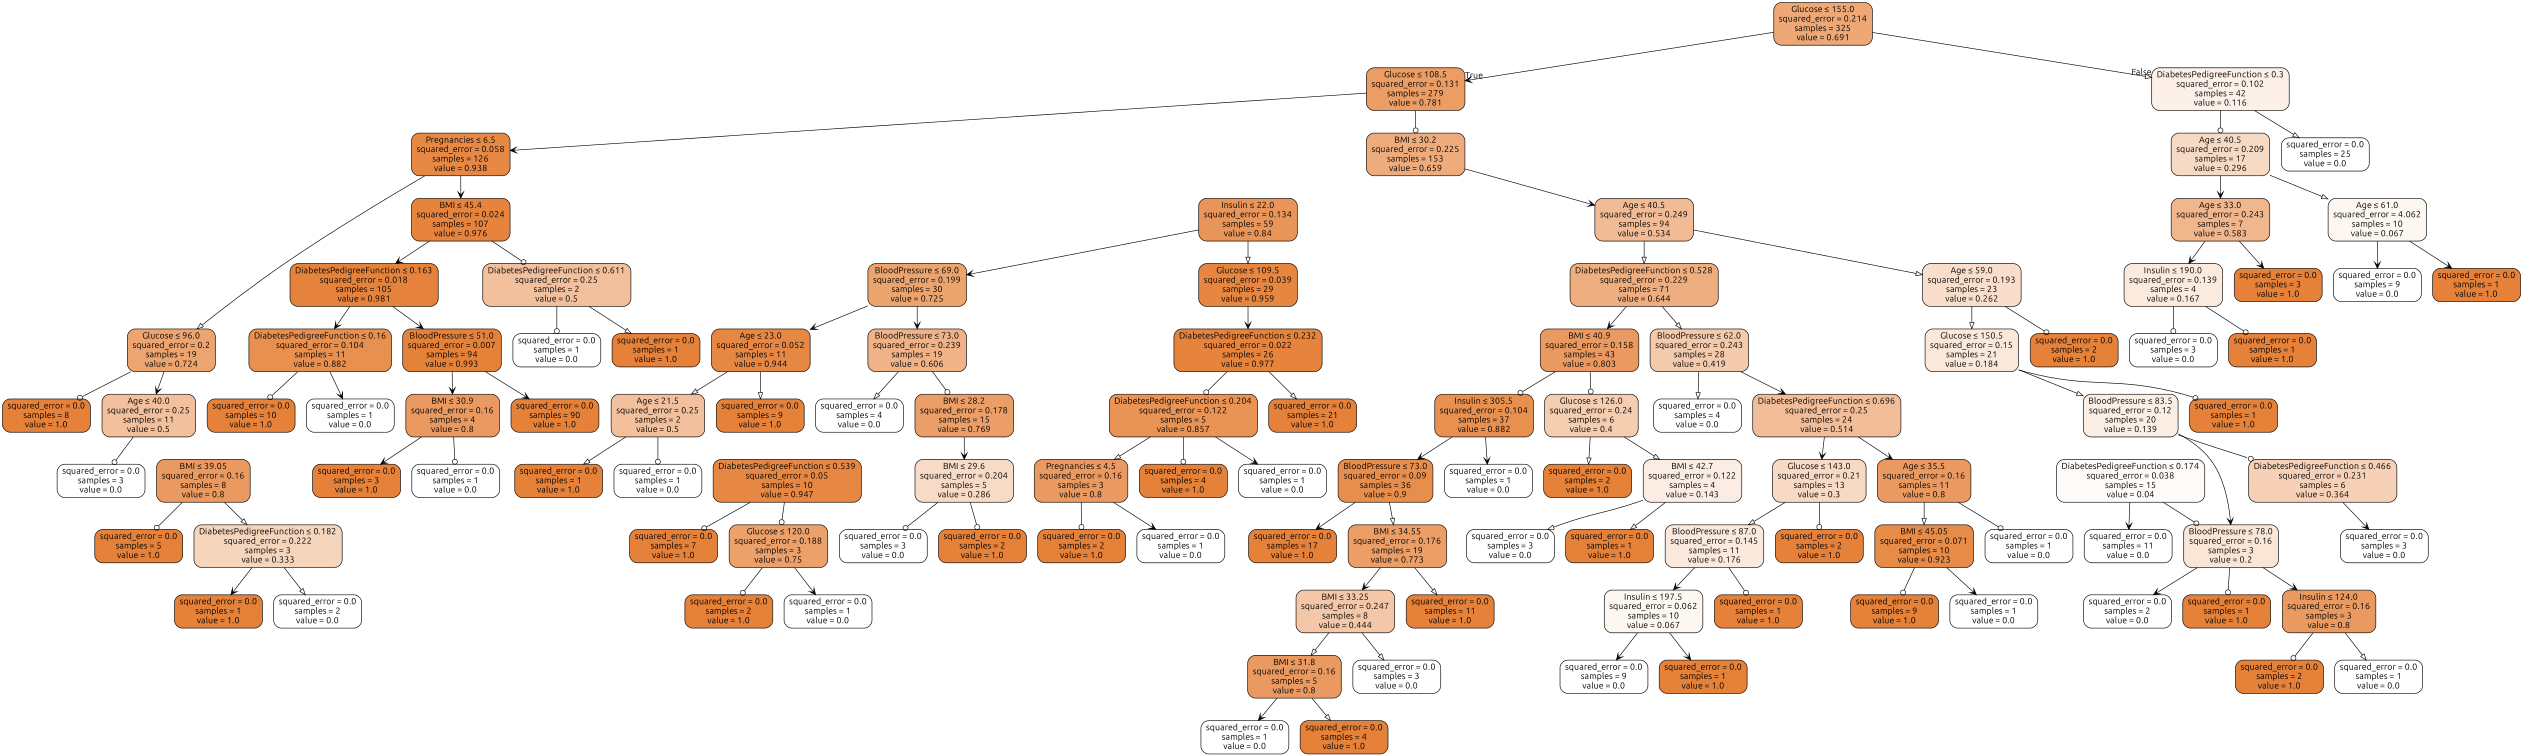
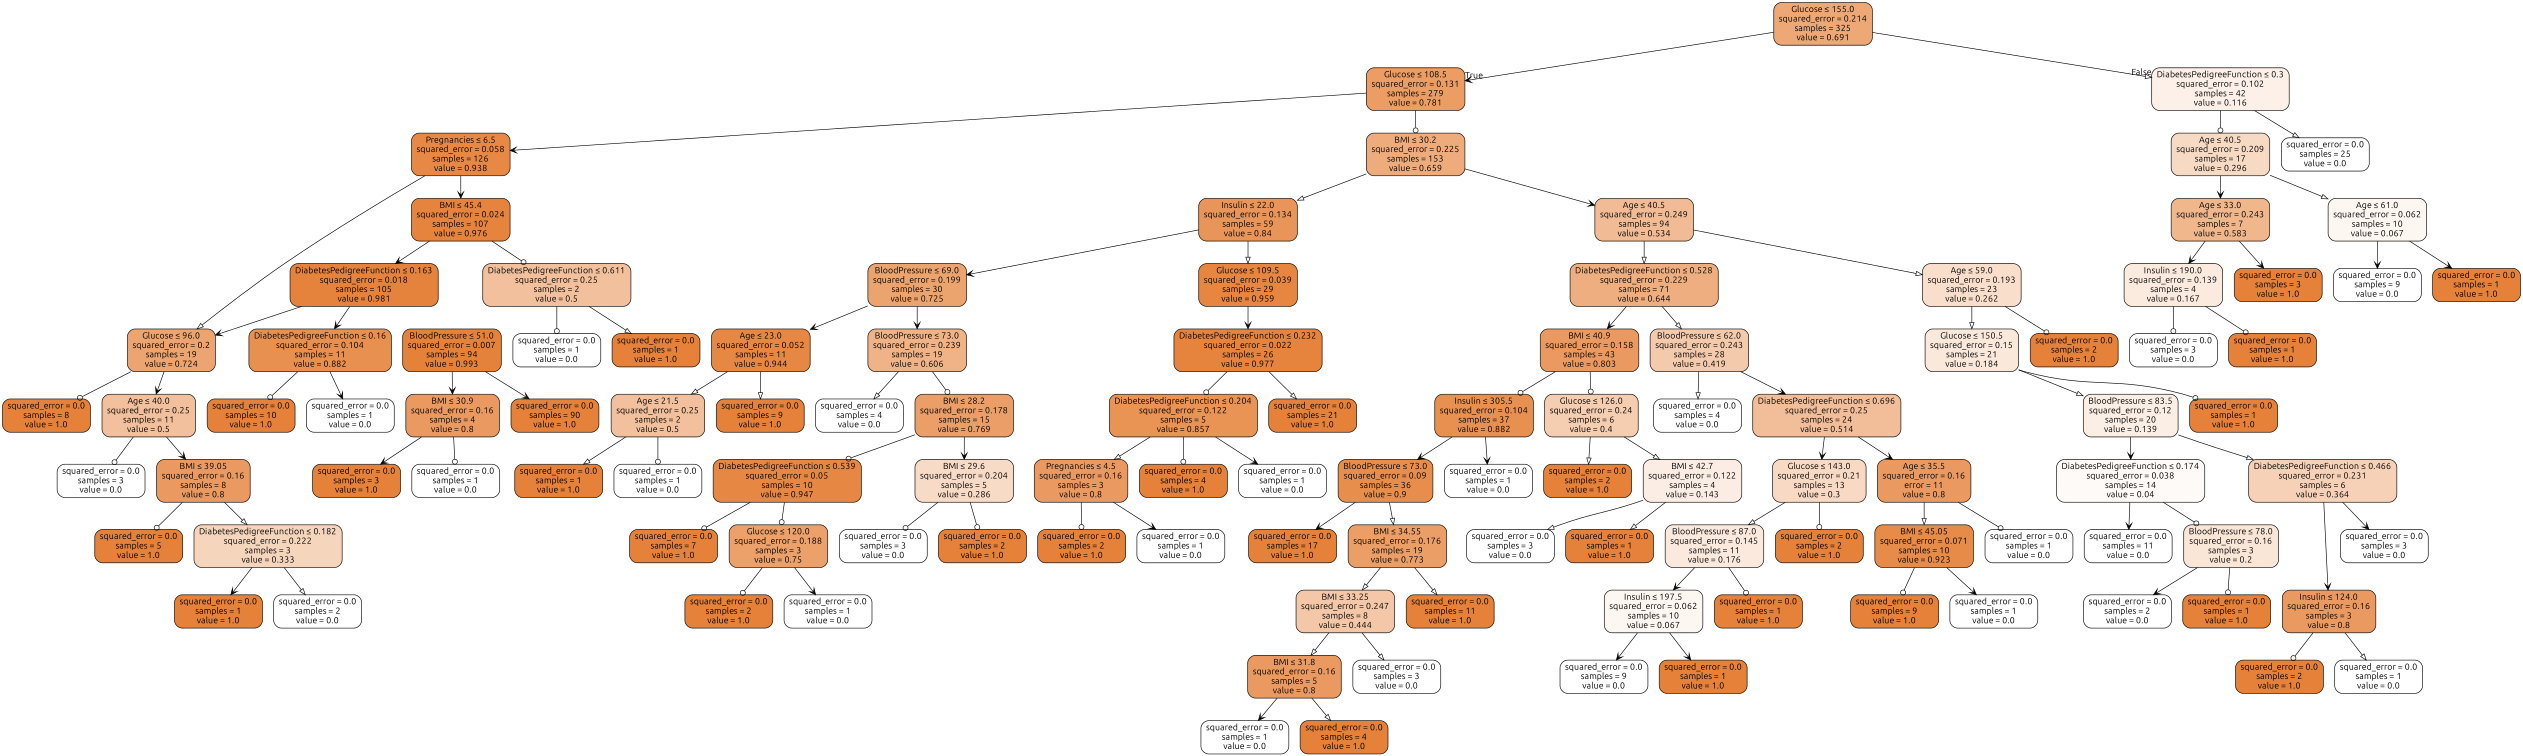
edge "BMI ≤ 30.2" -> "Insulin ≤ 22.0": added
node "Age ≤ 61.0": text "squared_error = 4.062" -> "squared_error = 0.062"
edge "DiabetesPedigreeFunction ≤ 0.163" -> "BloodPressure ≤ 51.0": now "DiabetesPedigreeFunction ≤ 0.163" -> "Glucose ≤ 96.0"
edge "Age ≤ 40.0" -> "BMI ≤ 39.05": added
edge "BMI ≤ 28.2" -> "DiabetesPedigreeFunction ≤ 0.539": added
edge "BloodPressure ≤ 83.5" -> "DiabetesPedigreeFunction ≤ 0.466": arrowhead odot -> onormal
edge "BloodPressure ≤ 83.5" -> "BloodPressure ≤ 78.0": now "BloodPressure ≤ 83.5" -> "DiabetesPedigreeFunction ≤ 0.174"
node "Age ≤ 35.5": text "samples = 11" -> "error = 11"
node "DiabetesPedigreeFunction ≤ 0.174": text "samples = 15" -> "samples = 14"
edge "BMI ≤ 34.55" -> "BMI ≤ 33.25": arrowhead vee -> onormal
edge "BloodPressure ≤ 78.0" -> "Insulin ≤ 124.0": now "DiabetesPedigreeFunction ≤ 0.466" -> "Insulin ≤ 124.0"
